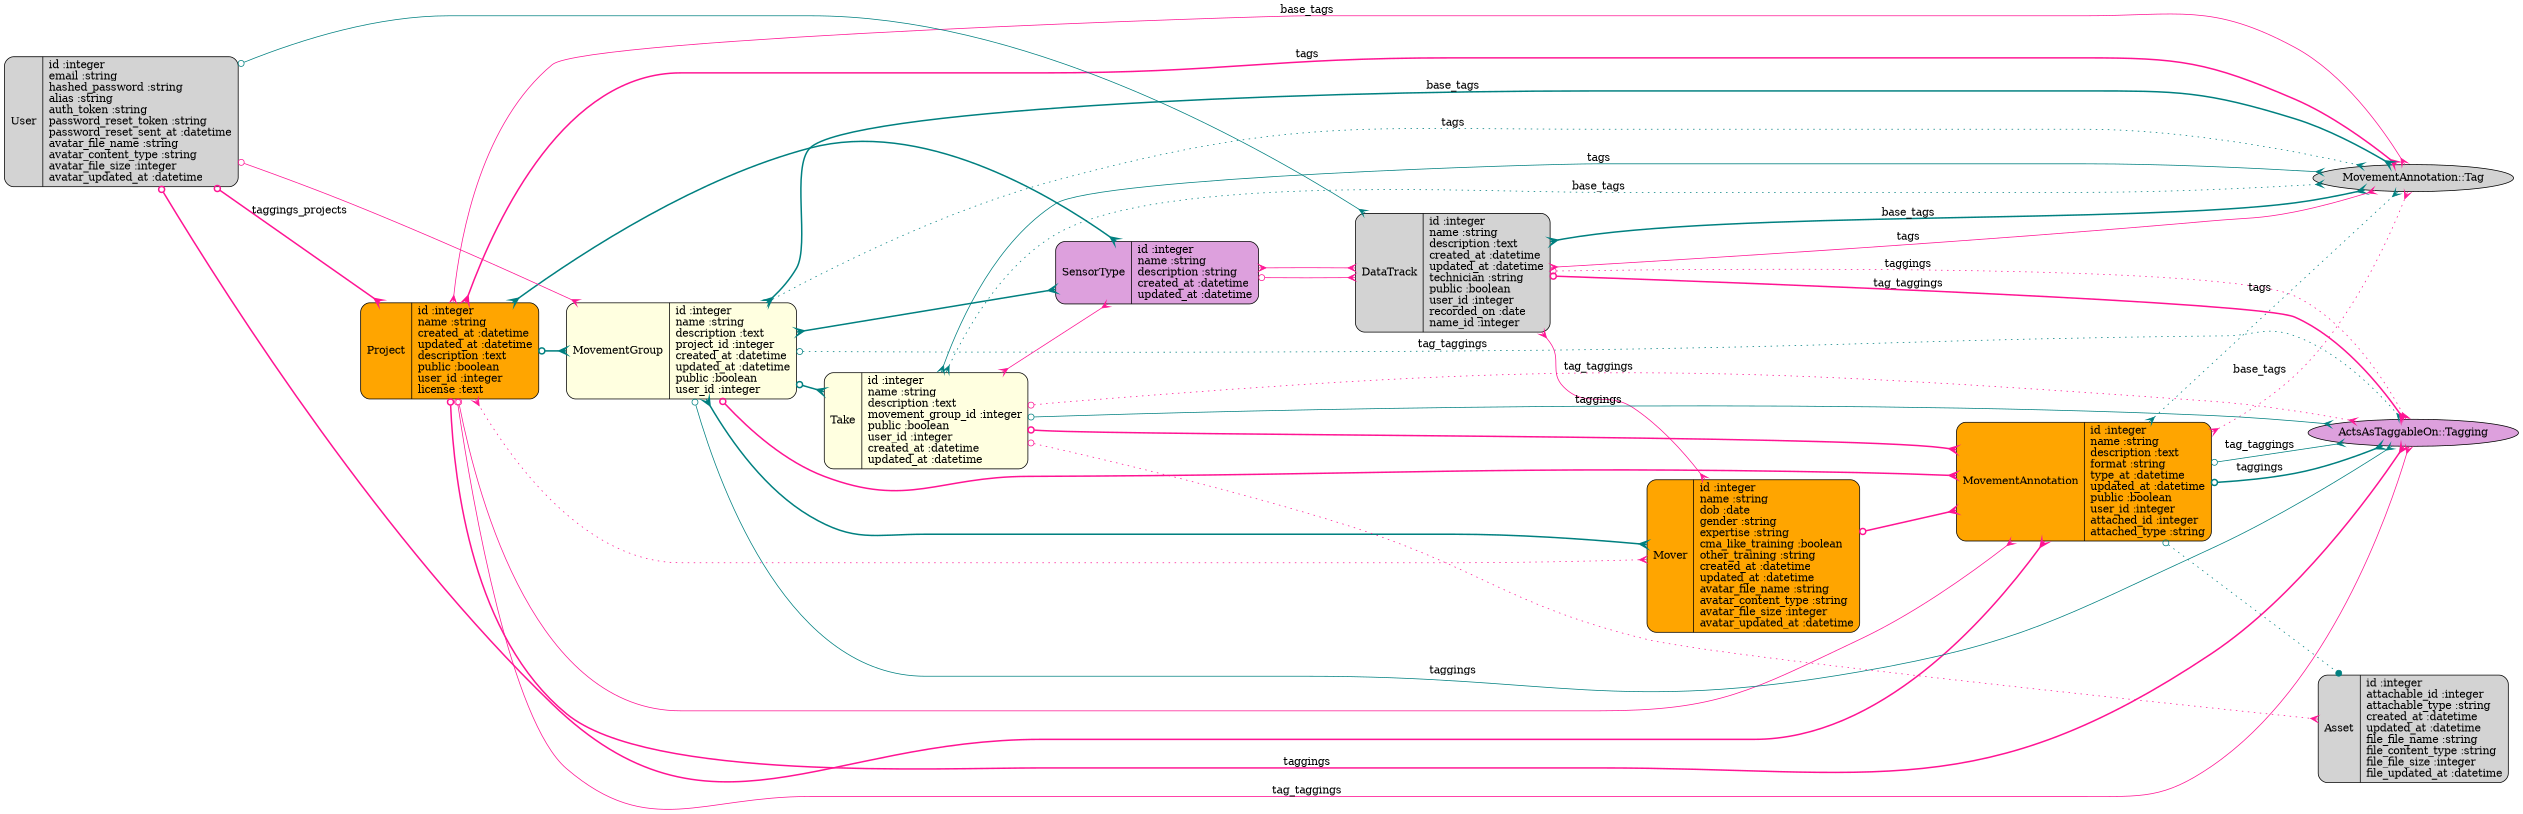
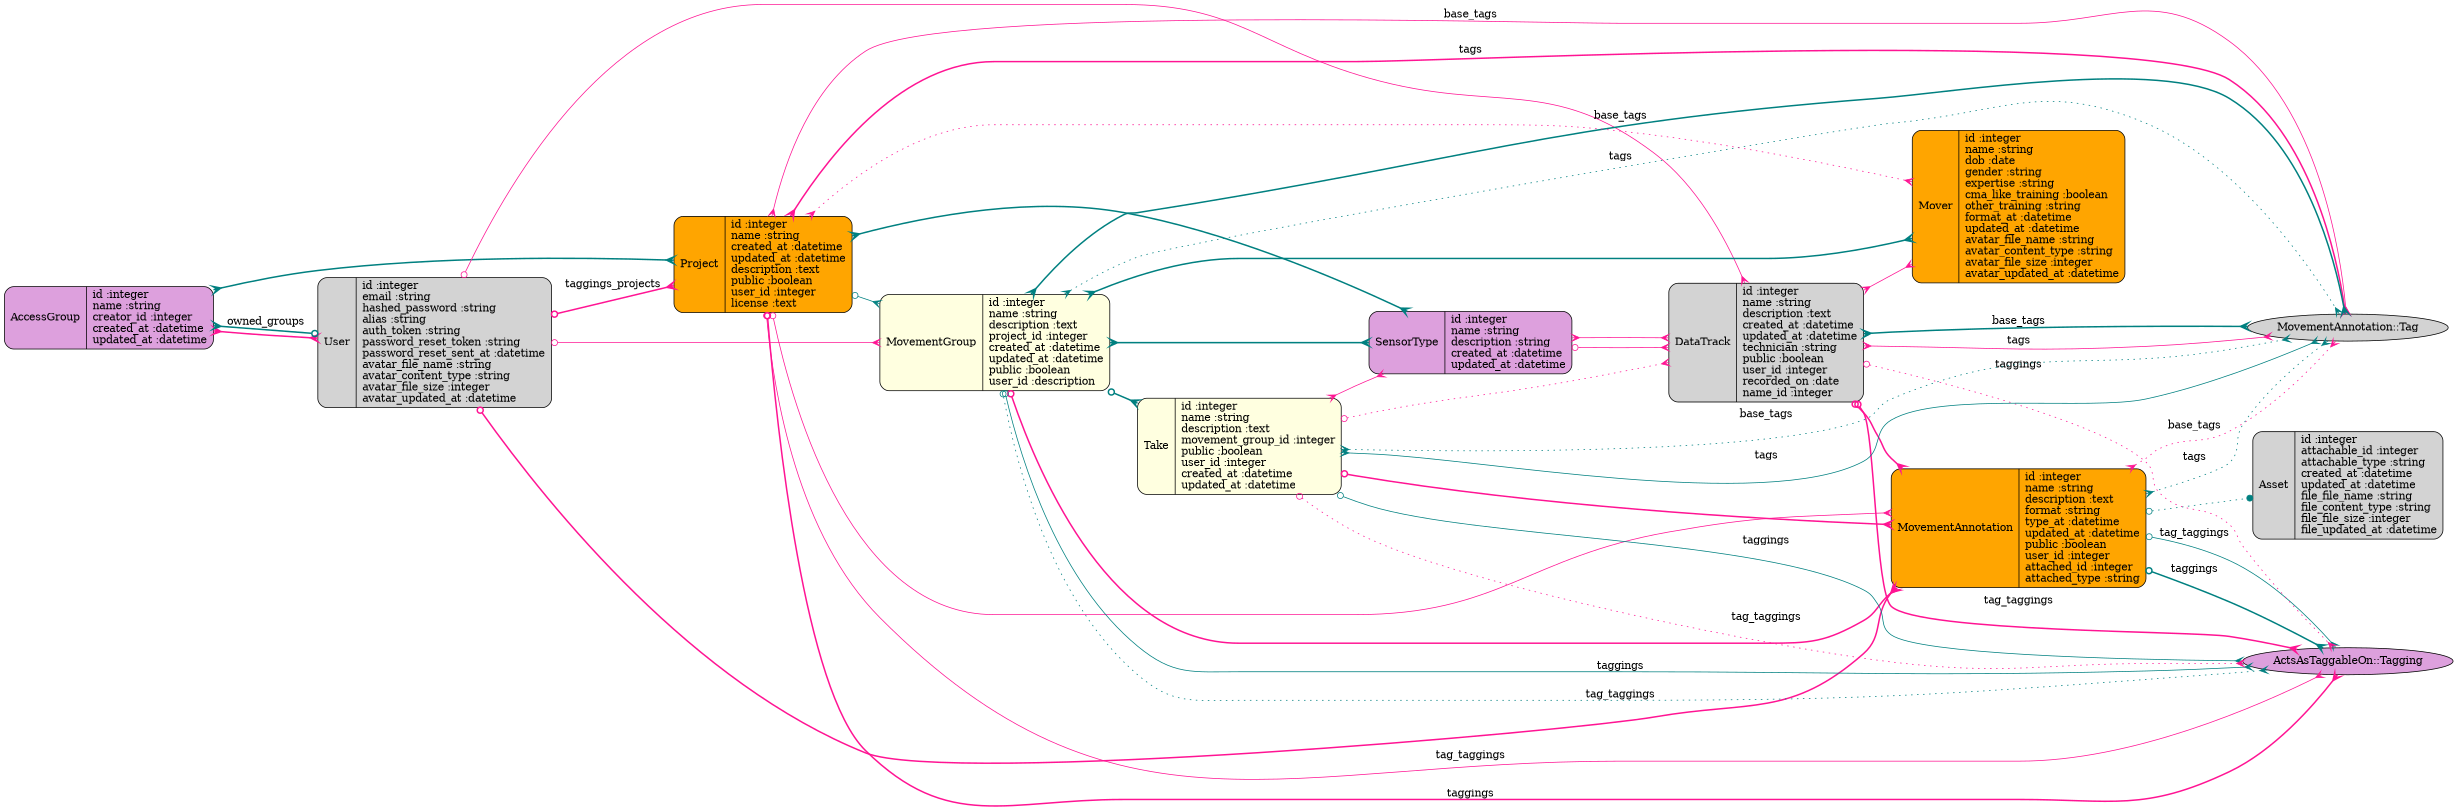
edge "User" -- "DataTrack": color teal -> deeppink
node "AccessGroup": added
edge "Project" -- "MovementGroup": style bold -> solid
node "MovementGroup": text "user_id :integer" -> "user_id :description"
edge "MovementAnnotation" -- "Mover": now "MovementAnnotation" -- "DataTrack"
node "Mover": text "created_at :datetime" -> "format_at :datetime"
edge "Take" -- "Asset": now "Take" -- "DataTrack"
